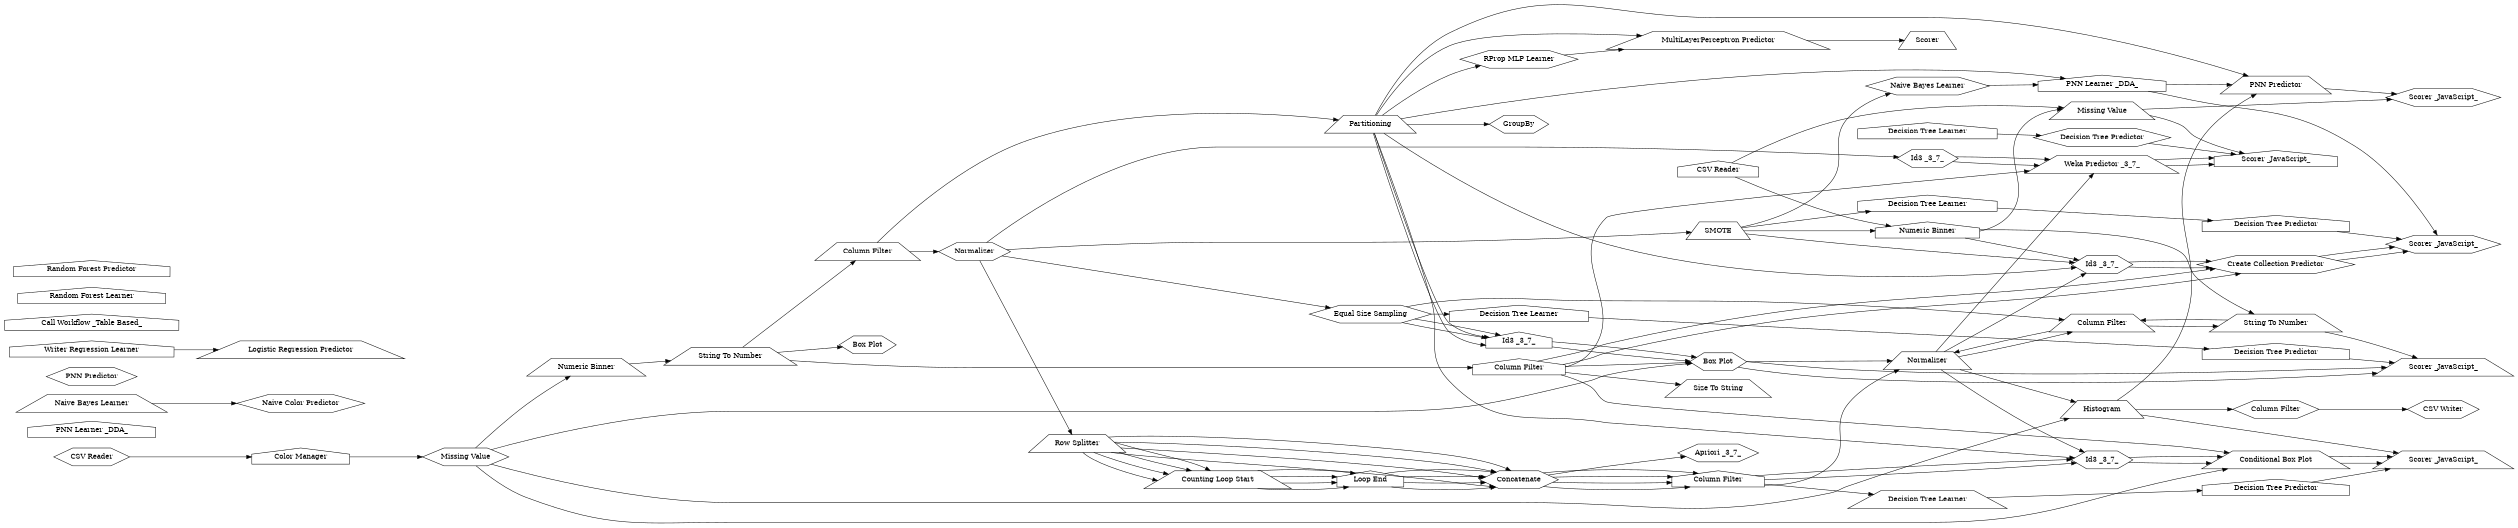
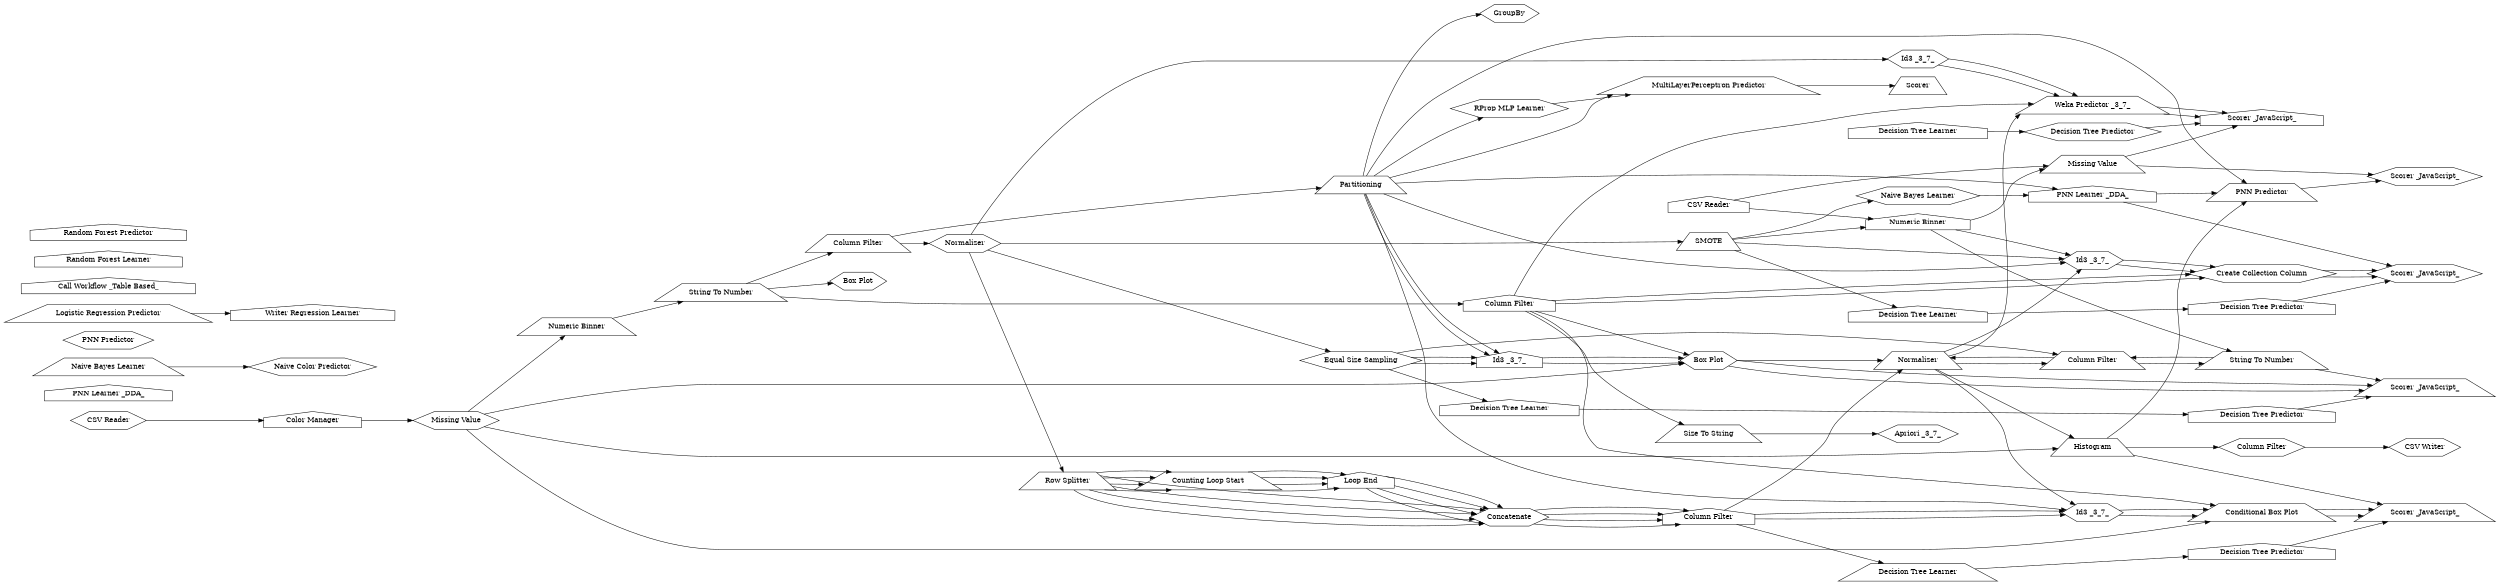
node "Create Collection Predictor": label "Create Collection Predictor" -> "Create Collection Column"
edge "Writer Regression Learner" -> "Logistic Regression Predictor": reversed
edge "Concatenate" -> "Apriori _3_7_": now "Size To String" -> "Apriori _3_7_"
